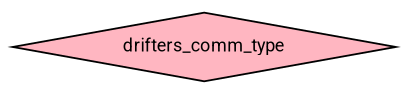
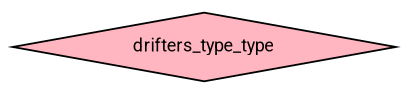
node "drifters_comm_type": label "drifters_comm_type" -> "drifters_type_type"
